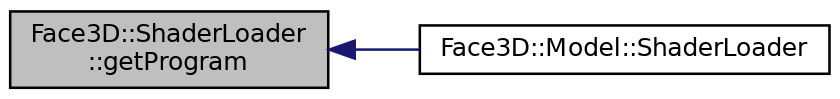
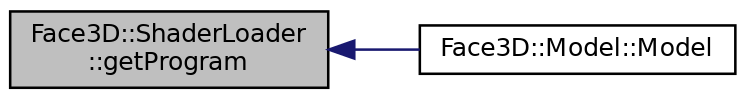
node "Face3D::Model::ShaderLoader": label "Face3D::Model::ShaderLoader" -> "Face3D::Model::Model"
